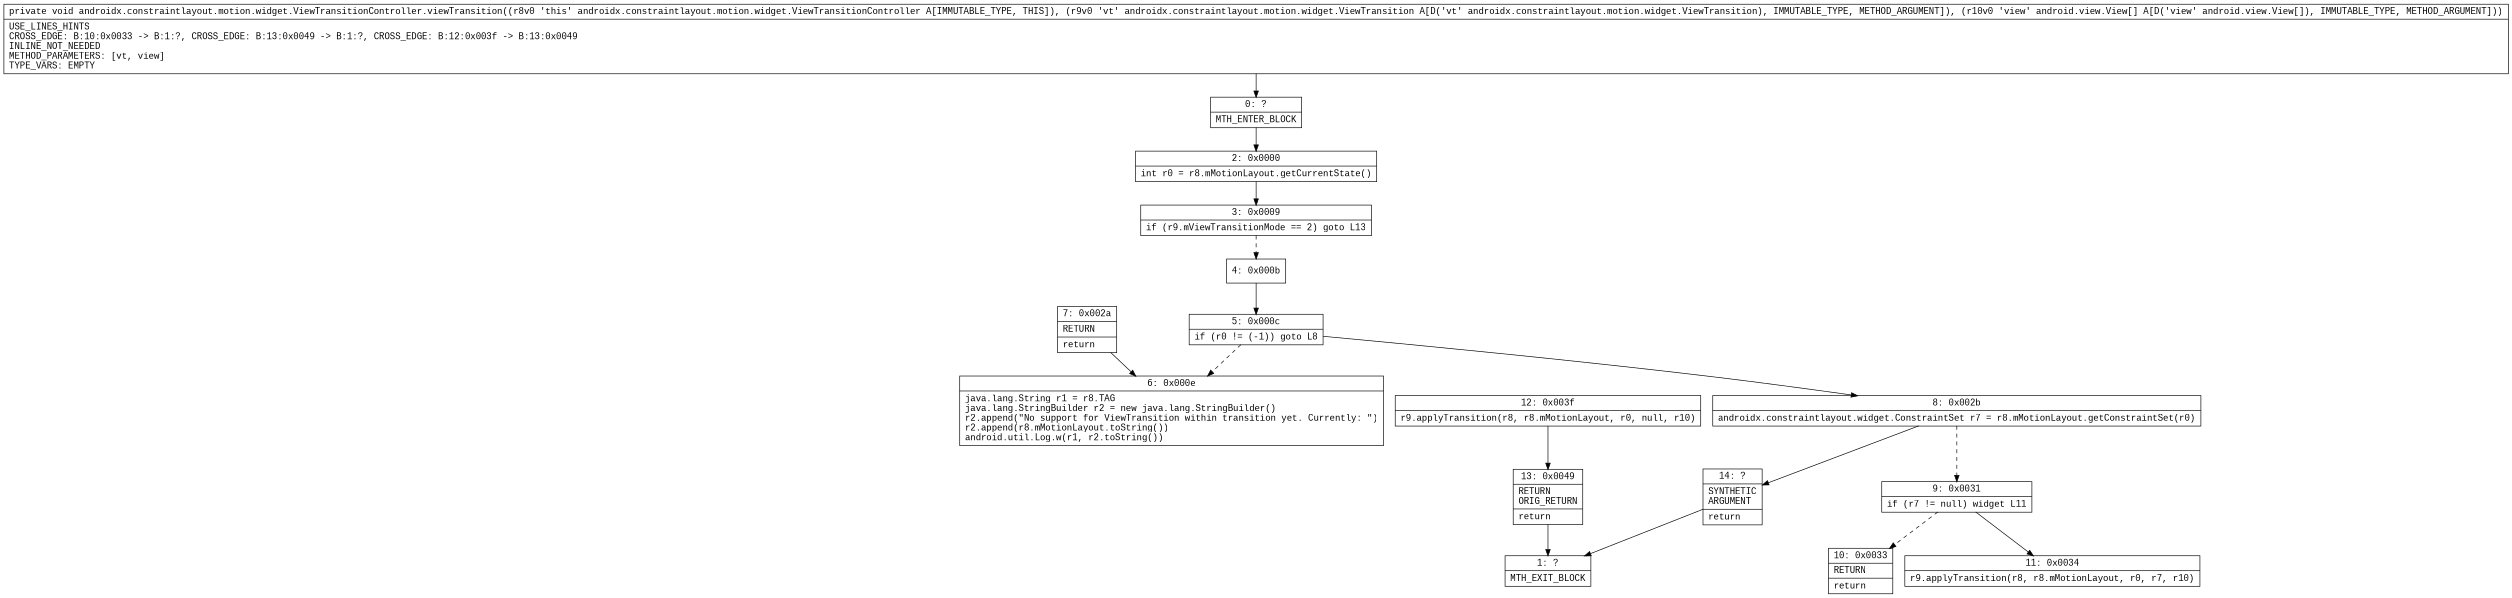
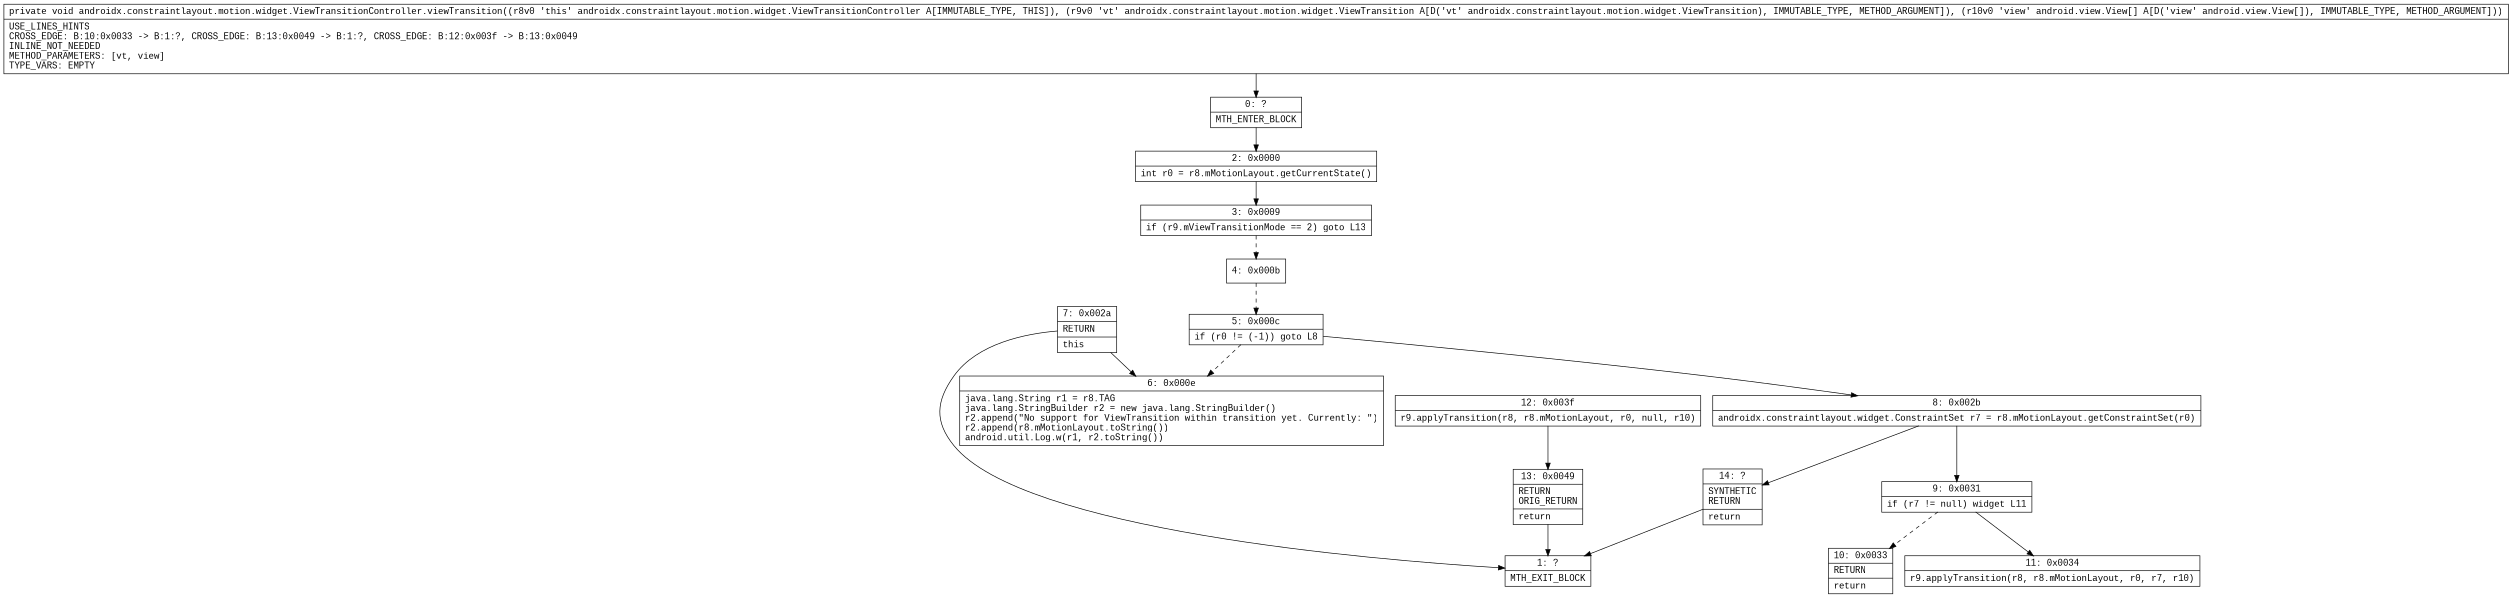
edge "4: 0x000b" -> "5: 0x000c": style solid -> dashed
node "7: 0x002a": text "return" -> "this"
edge "8: 0x002b" -> "9: 0x0031": style dashed -> solid
node "14: ?": text "ARGUMENT" -> "RETURN"
edge "7: 0x002a" -> "1: ?": added
